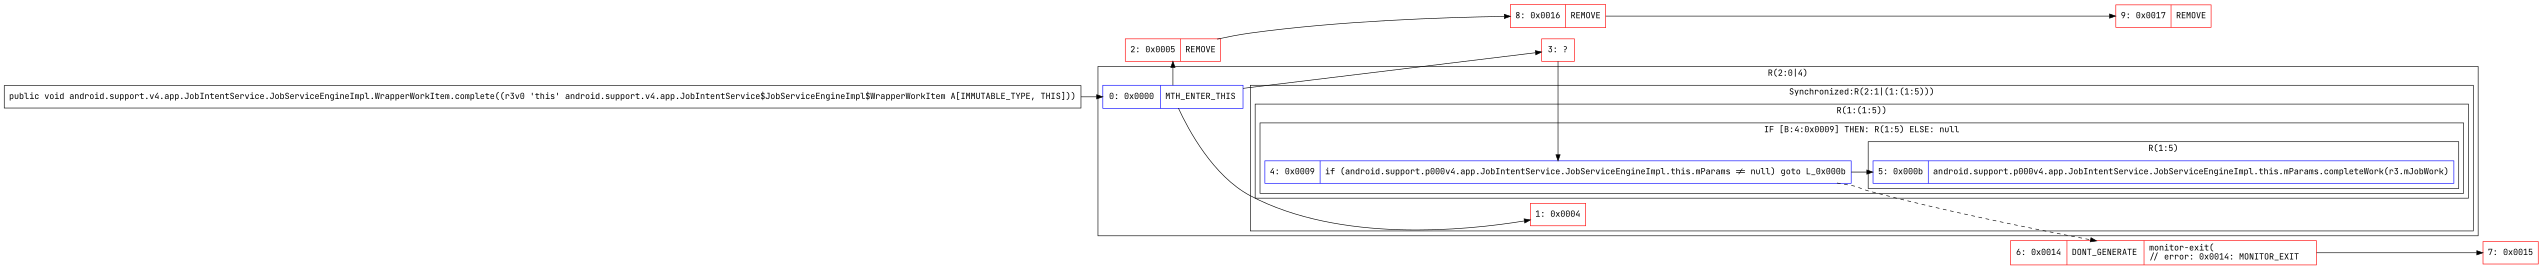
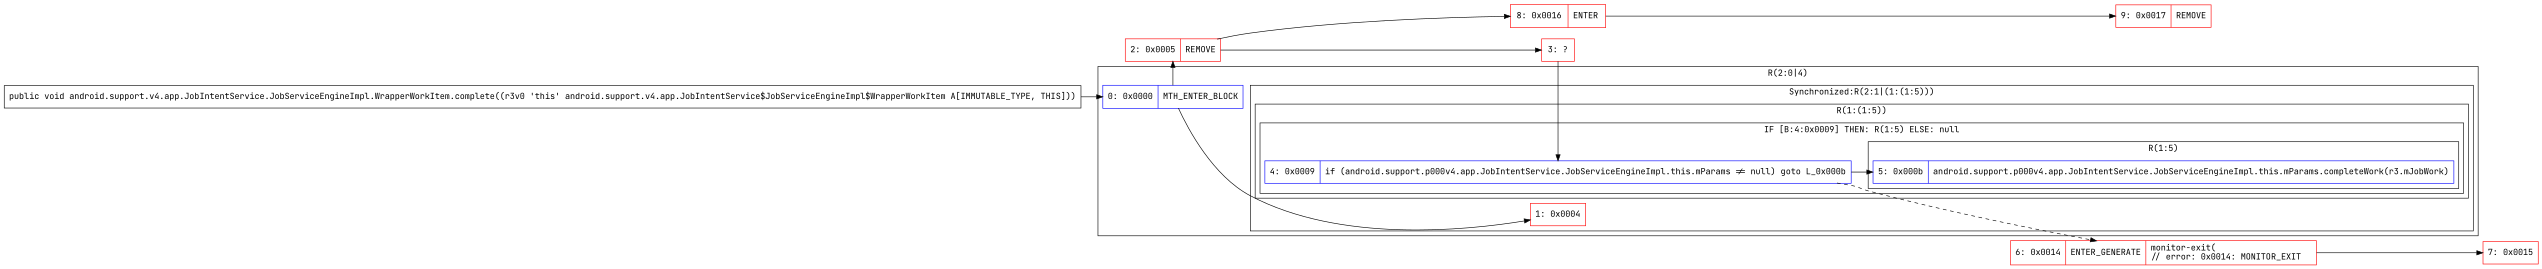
node "8: 0x0016": text "REMOVE" -> "ENTER"
edge "0: 0x0000" -> "3: ?": now "2: 0x0005" -> "3: ?"
node "0: 0x0000": text "MTH_ENTER_THIS" -> "MTH_ENTER_BLOCK"
node "6: 0x0014": text "DONT_GENERATE" -> "ENTER_GENERATE"
